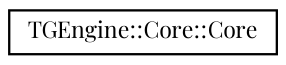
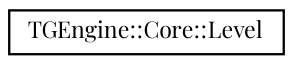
node "TGEngine::Core::Core": label "TGEngine::Core::Core" -> "TGEngine::Core::Level"
